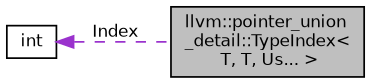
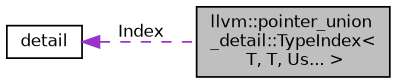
node "int": label "int" -> "detail"
